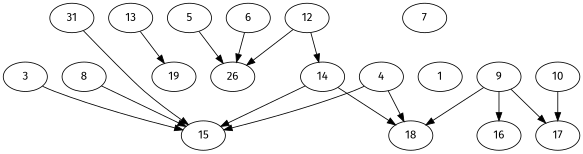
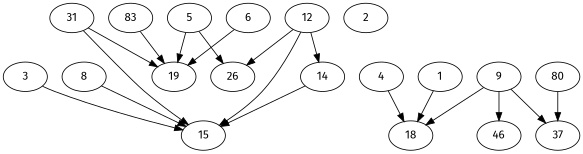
node "13": label "13" -> "83"
node "2": added
node "7": removed
edge "5" -> "19": added
edge "6" -> "26": now "6" -> "19"
edge "31" -> "19": added
node "10": label "10" -> "80"
edge "14" -> "18": now "1" -> "18"
edge "4" -> "15": now "12" -> "15"
node "16": label "16" -> "46"
node "17": label "17" -> "37"
